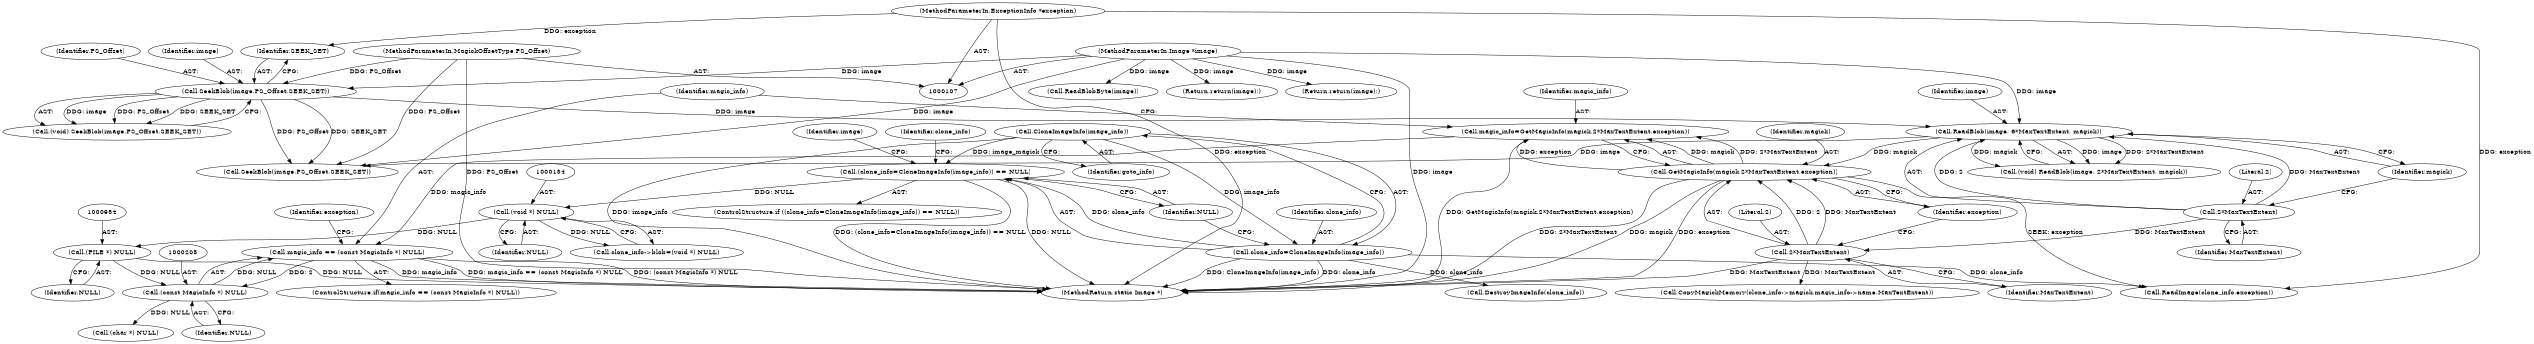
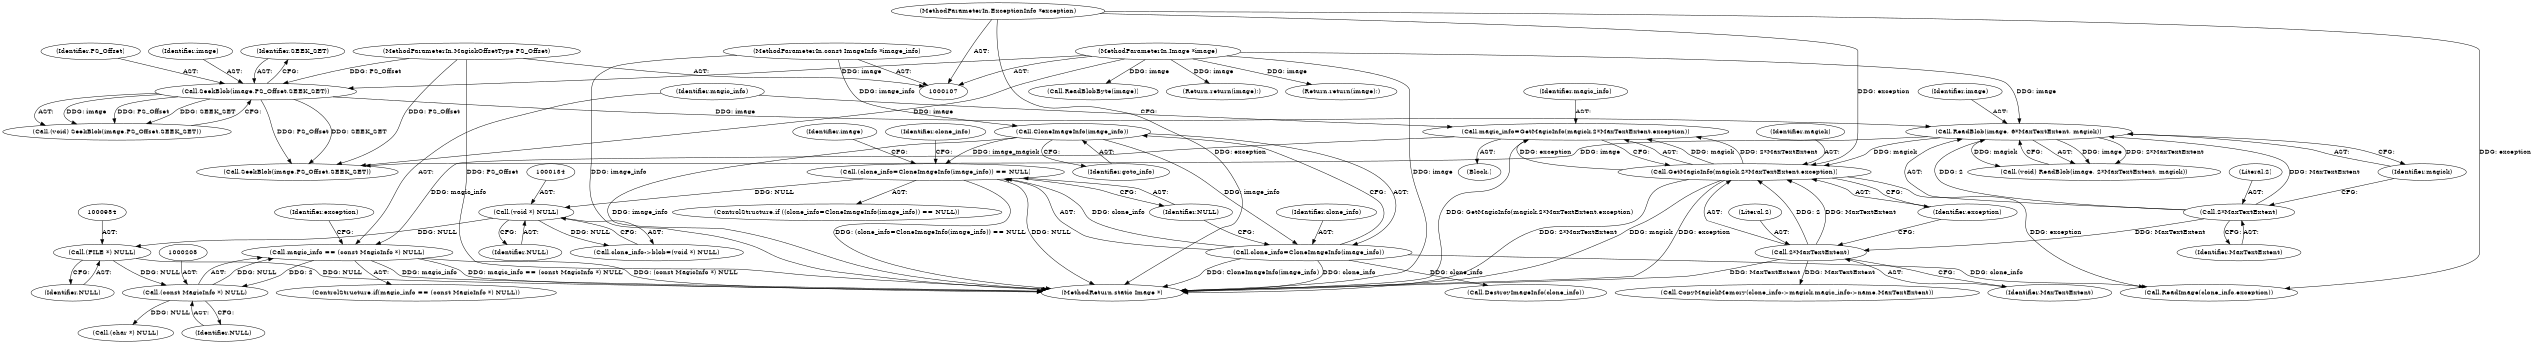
edge "(MethodParameterIn,ExceptionInfo *exception)" -> "(Identifier,SEEK_SET)": now "(MethodParameterIn,ExceptionInfo *exception)" -> "(Call,GetMagicInfo(magick,2*MaxTextExtent,exception))"
node "(MethodParameterIn,const ImageInfo *image_info)": added
node "(Block,)": added
edge "(Call,GetMagicInfo(magick,2*MaxTextExtent,exception))" -> "(Call,ReadImage(clone_info,exception))": label "SEEK: exception" -> "DDG: exception"
